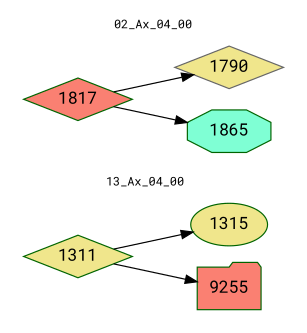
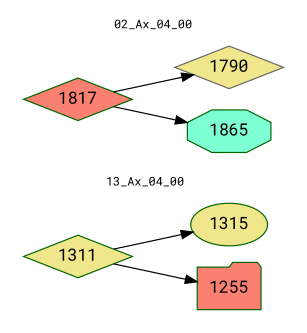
node "9255": label "9255" -> "1255"
